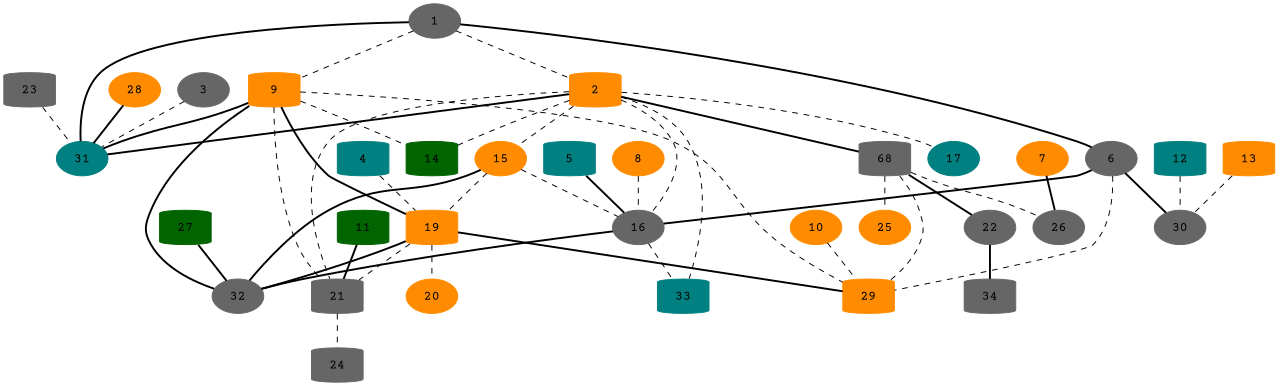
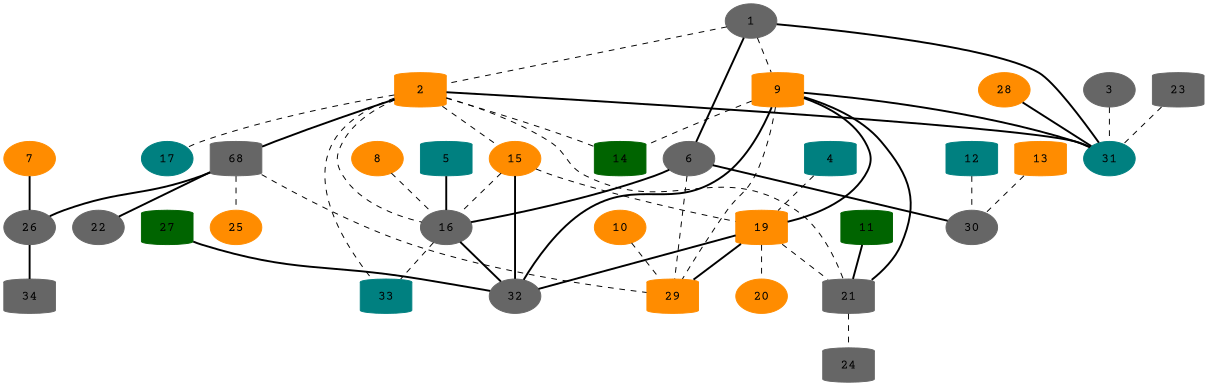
edge "68" -- "26": style dashed -> bold
edge "9" -- "21": style dashed -> bold
edge "22" -- "34": now "26" -- "34"
